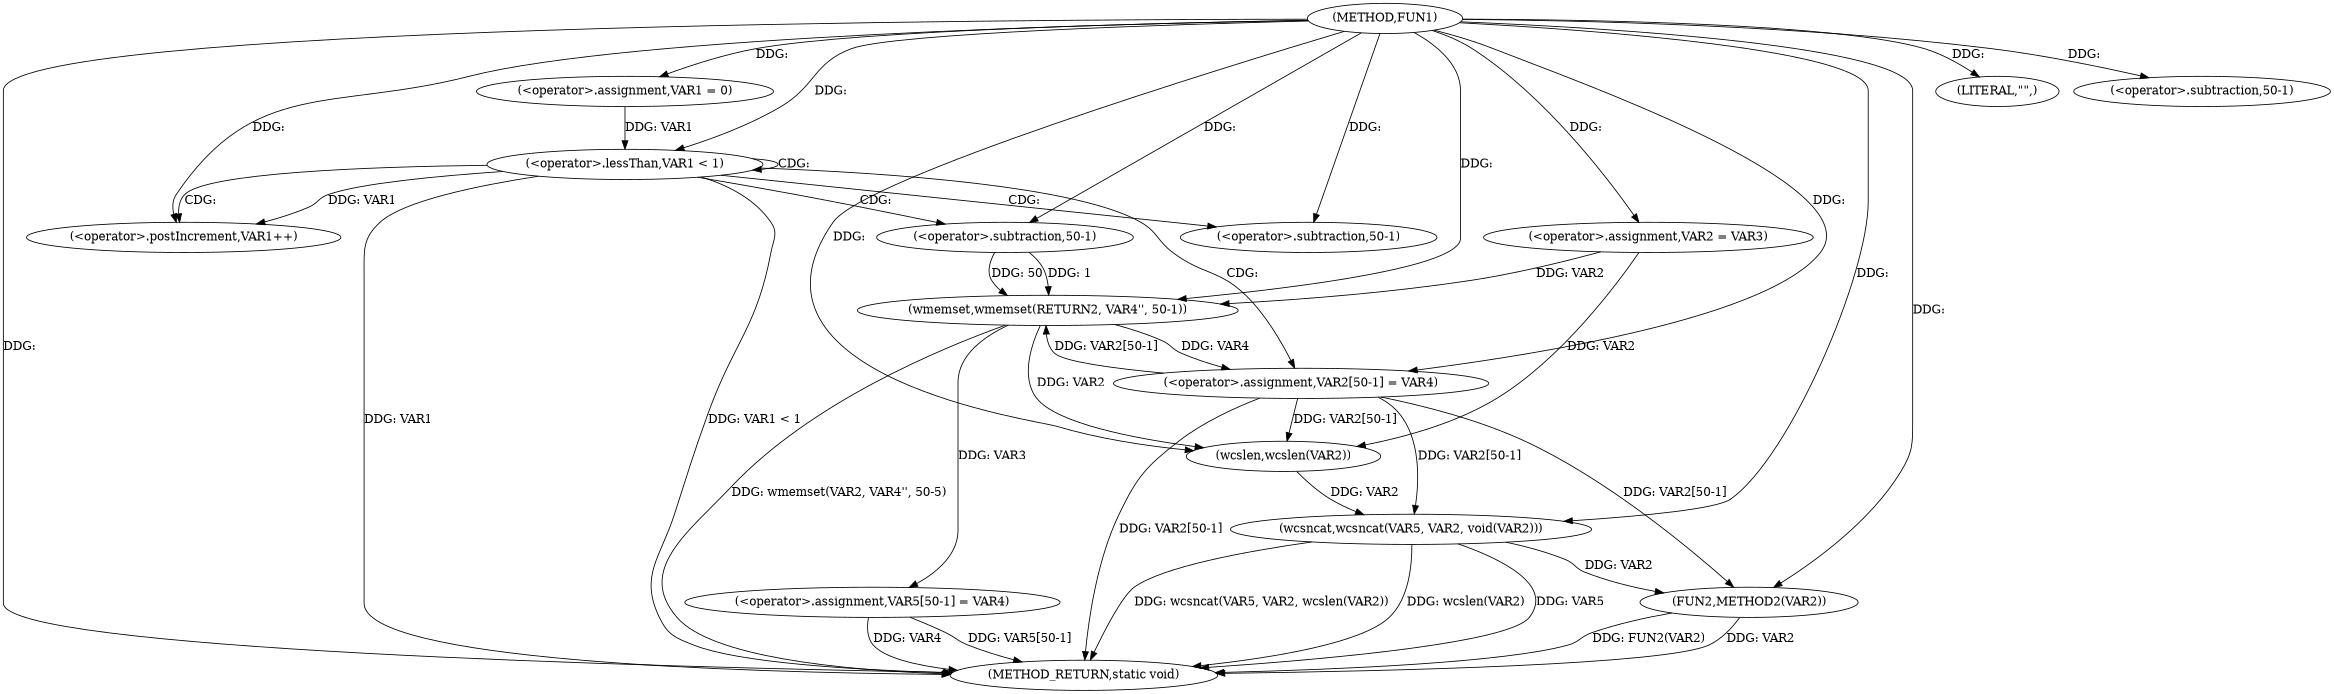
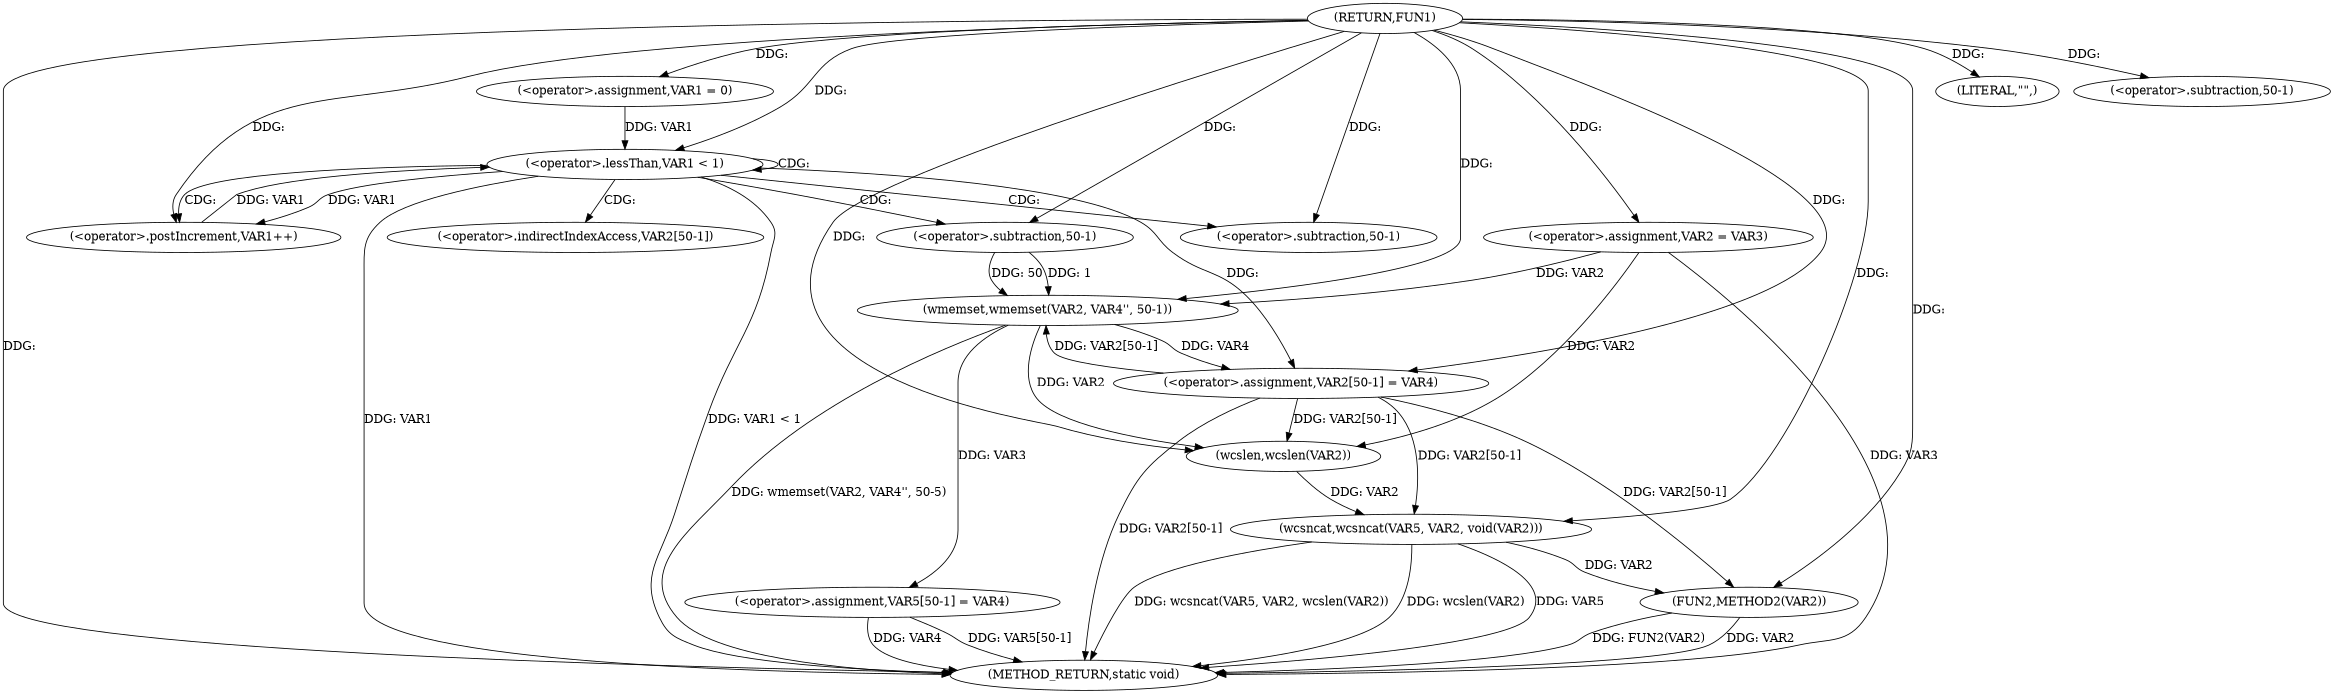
node "(METHOD,FUN1)": label "(METHOD,FUN1)" -> "(RETURN,FUN1)"
edge "(<operator>.postIncrement,VAR1++)" -> "(<operator>.lessThan,VAR1 < 1)": added, label "DDG: VAR1"
node "(<operator>.indirectIndexAccess,VAR2[50-1])": added
edge "(<operator>.lessThan,VAR1 < 1)" -> "(<operator>.assignment,VAR2[50-1] = VAR4)": label "CDG: " -> "DDG: "
node "(wmemset,wmemset(RETURN2, VAR4'', 50-1))": label "(wmemset,wmemset(RETURN2, VAR4'', 50-1))" -> "(wmemset,wmemset(VAR2, VAR4'', 50-1))"
edge "(<operator>.assignment,VAR2 = VAR3)" -> "(METHOD_RETURN,static void)": added, label "DDG: VAR3"
